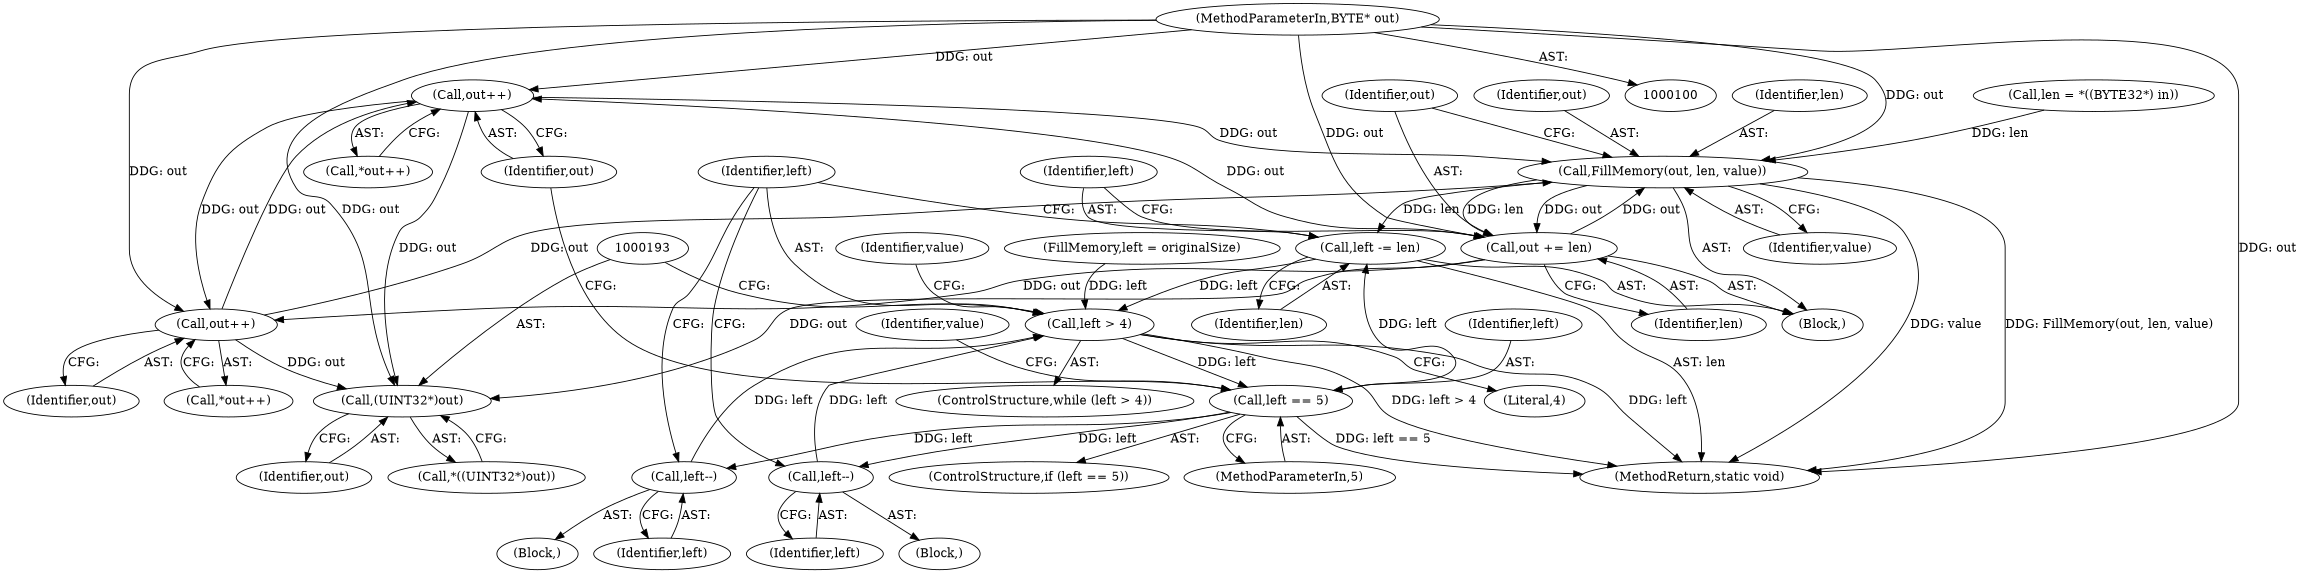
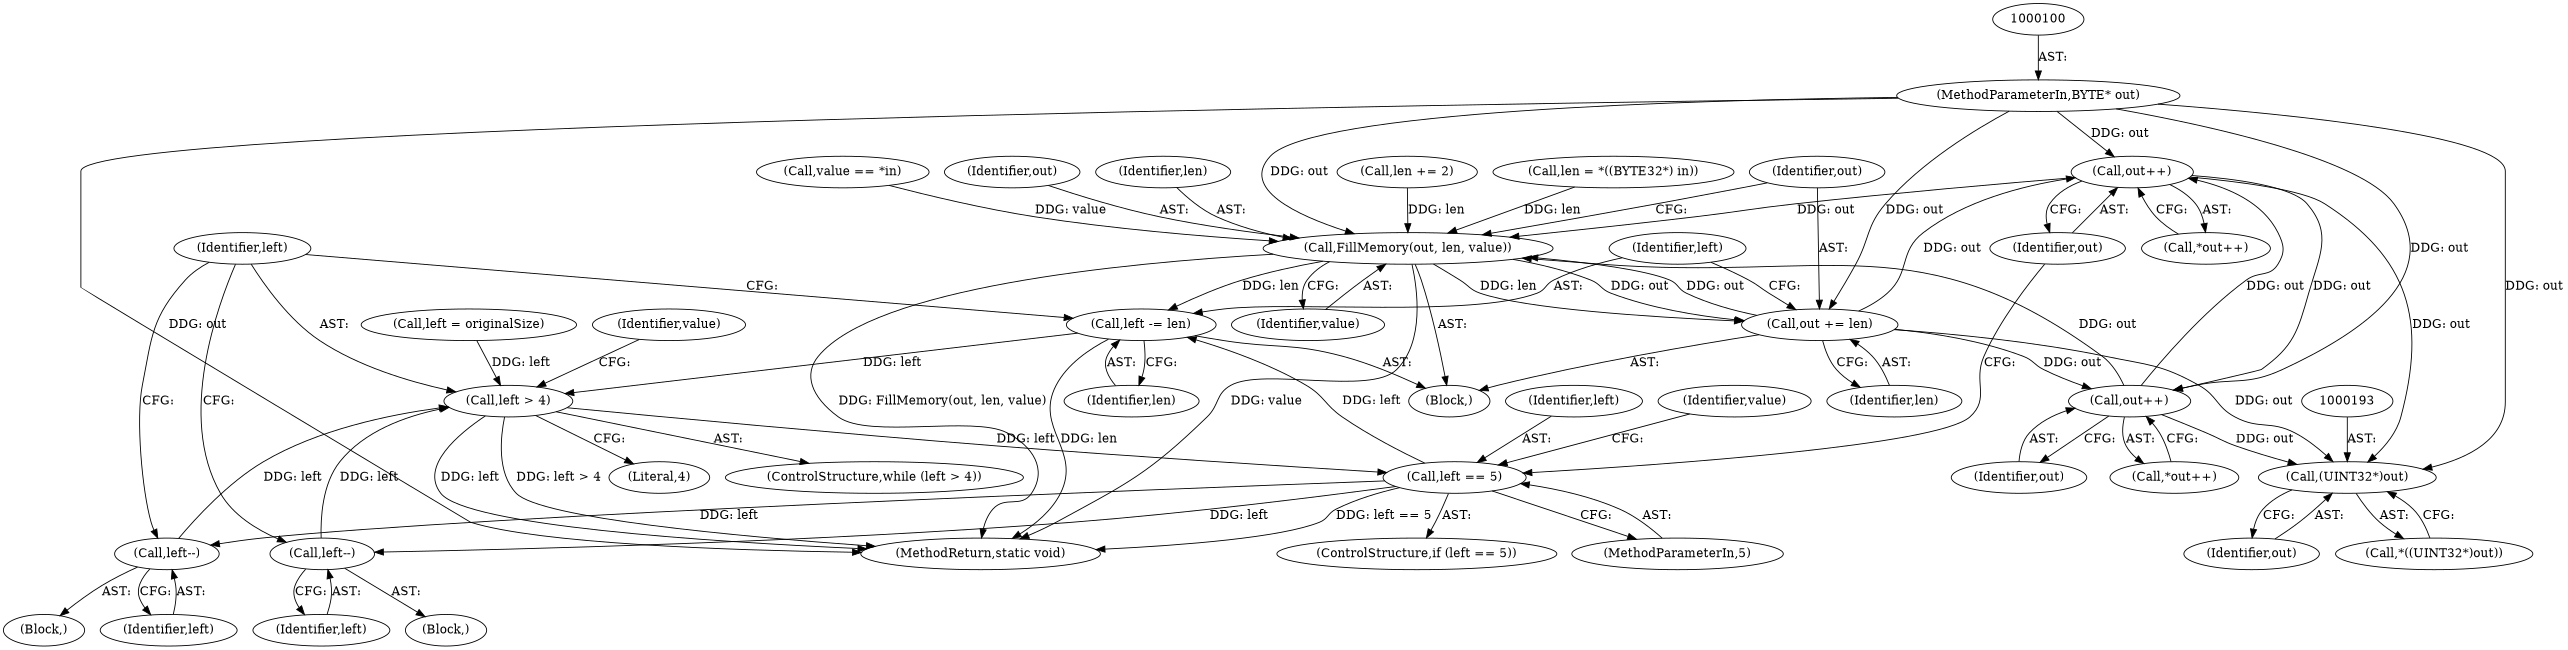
edge "(MethodParameterIn,BYTE* out)" -> "1000100": reversed
node "(Call,value == *in)": added
node "(Call,len += 2)": added
node "(FillMemory,left = originalSize)": label "(FillMemory,left = originalSize)" -> "(Call,left = originalSize)"
edge "1000193" -> "(Call,left > 4)": removed, label "CFG:"
edge "(Call,left -= len)" -> "(MethodReturn,static void)": label "AST: len" -> "DDG: len"
